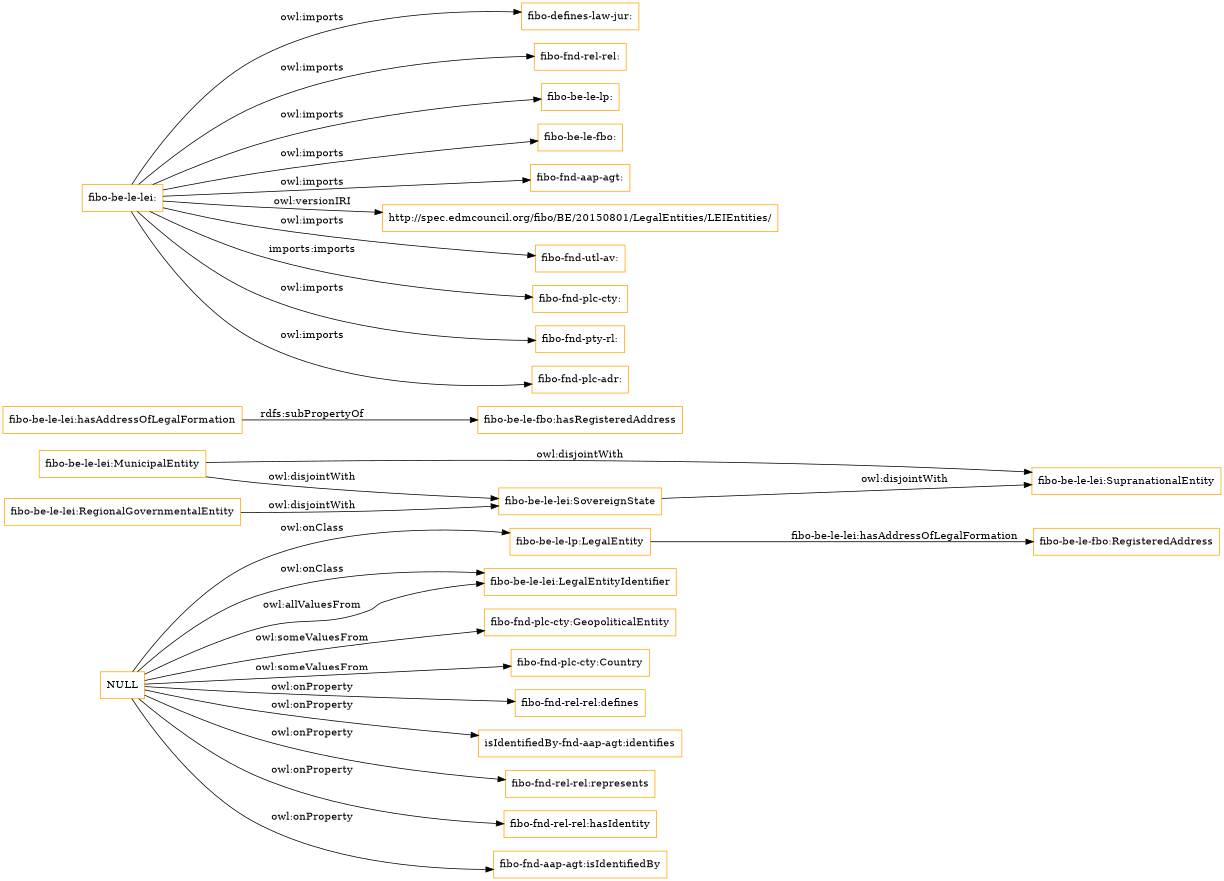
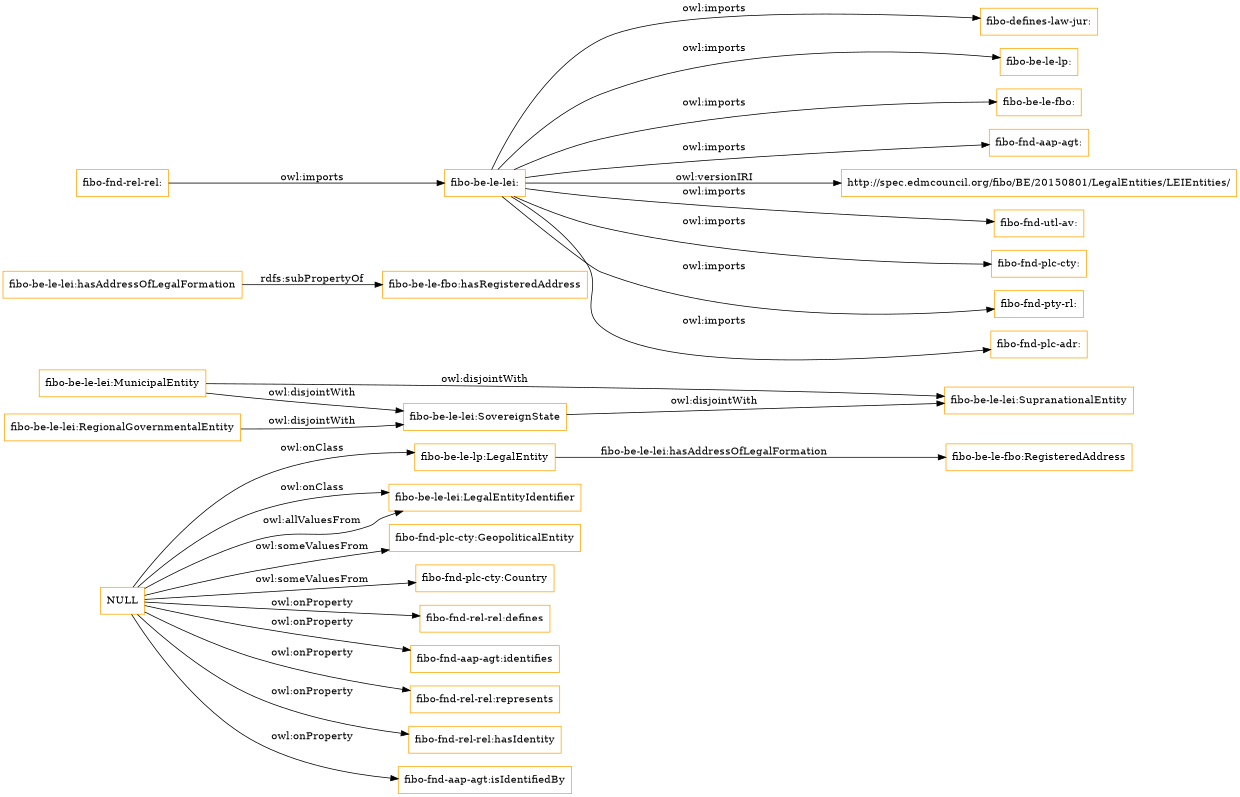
edge "fibo-be-le-lei:" -> "fibo-fnd-rel-rel:": reversed
edge "fibo-be-le-lei:" -> "fibo-fnd-plc-cty:": label "imports:imports" -> "owl:imports"
node "isIdentifiedBy-fnd-aap-agt:identifies": label "isIdentifiedBy-fnd-aap-agt:identifies" -> "fibo-fnd-aap-agt:identifies"
